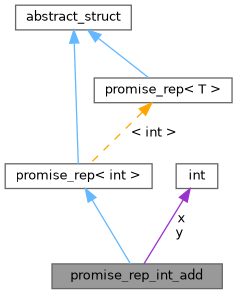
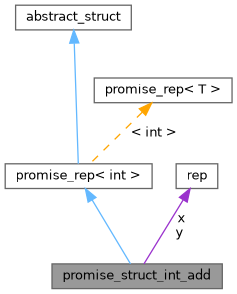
edge "promise_rep< T >" -> "abstract_struct": removed
node "int": label "int" -> "rep"
node "promise_rep_int_add": label "promise_rep_int_add" -> "promise_struct_int_add"
